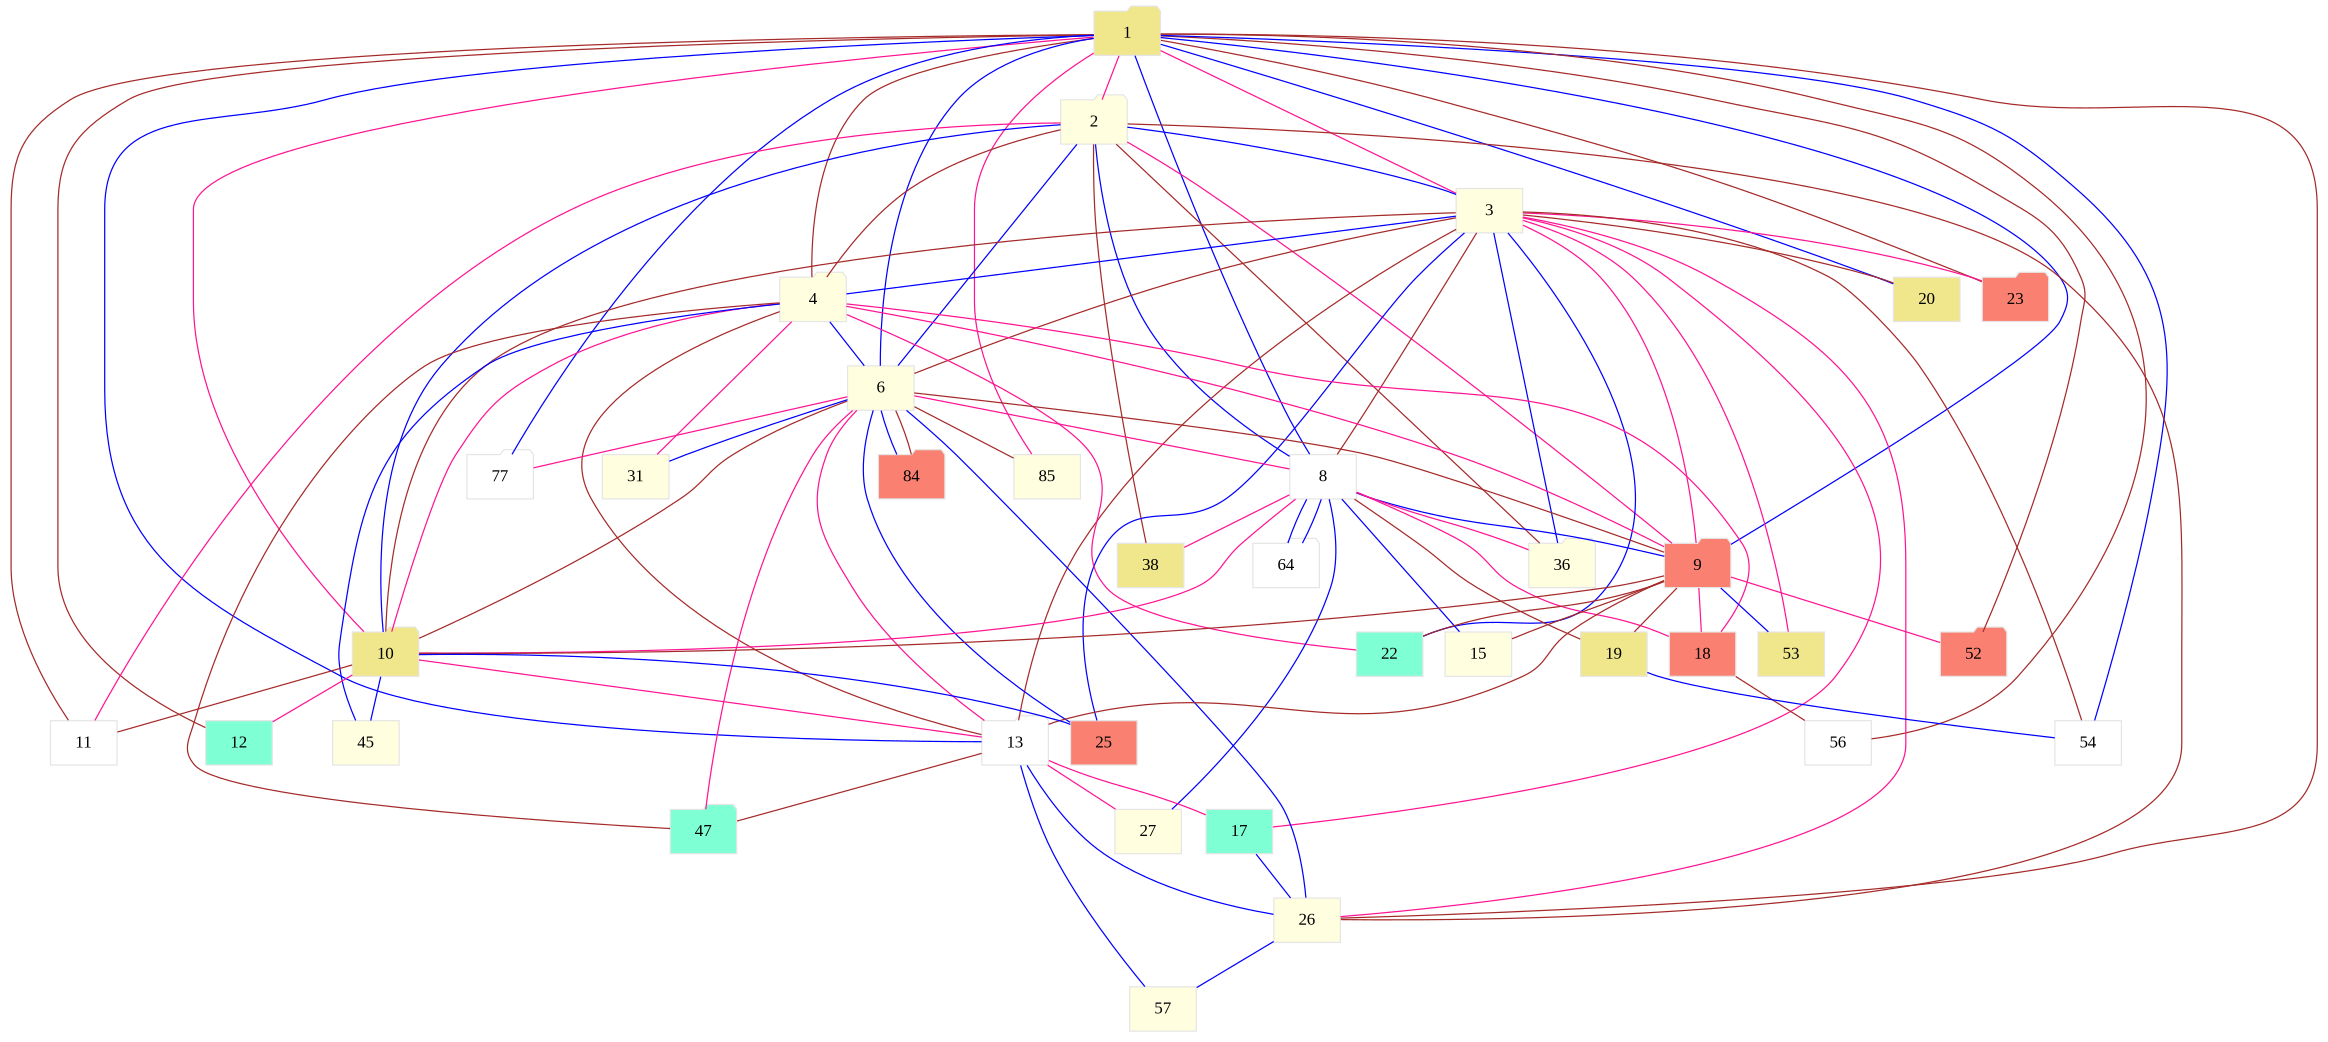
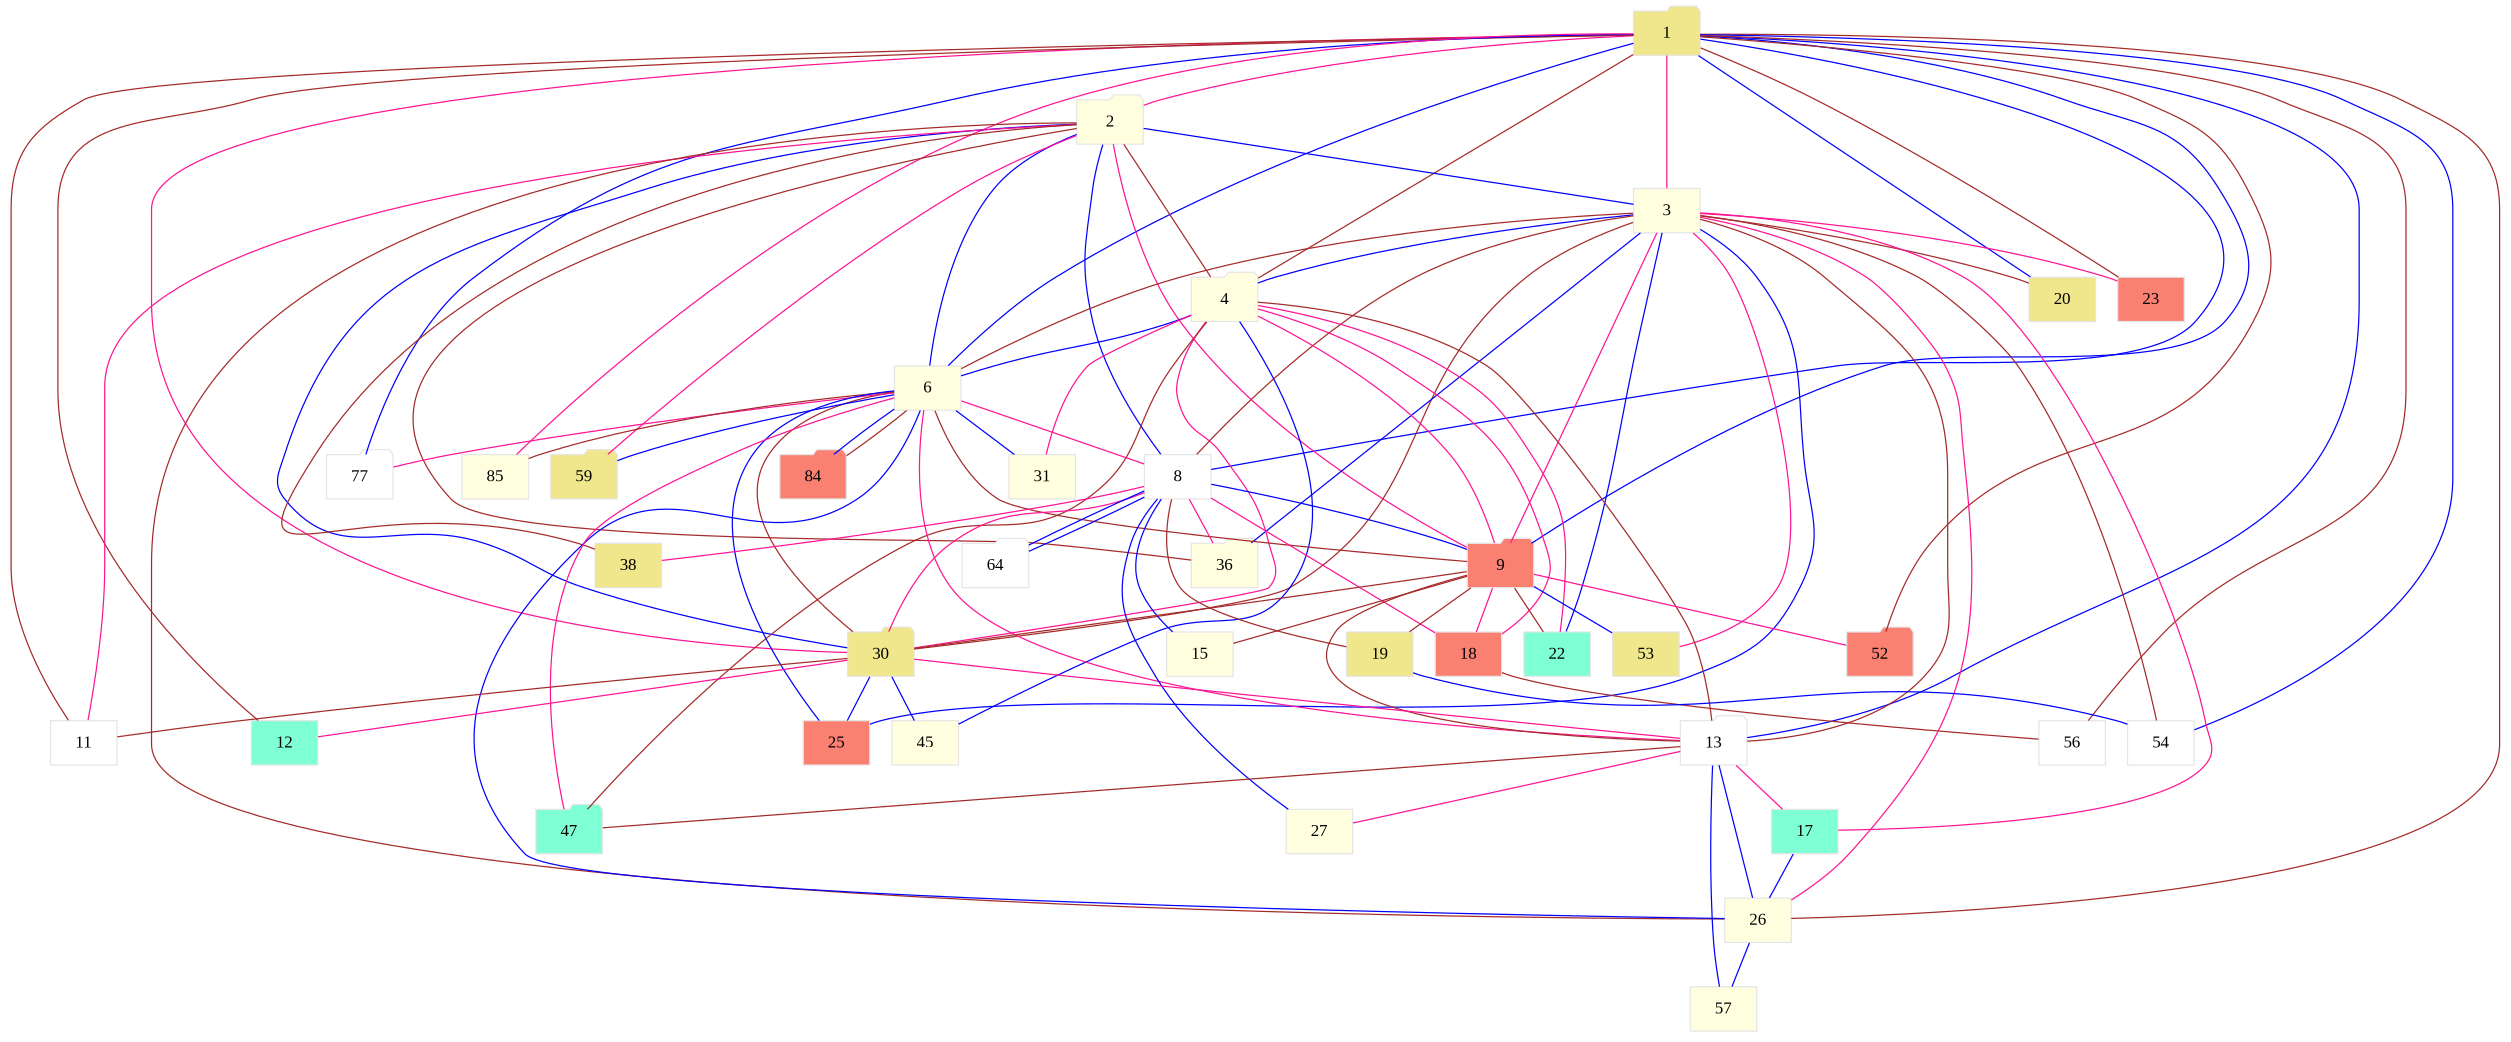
node "23": shape folder -> box
node "59": added
node "10": label "10" -> "30"
